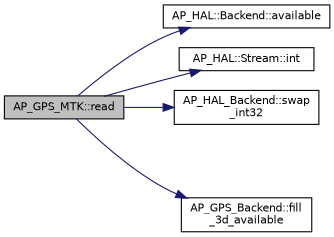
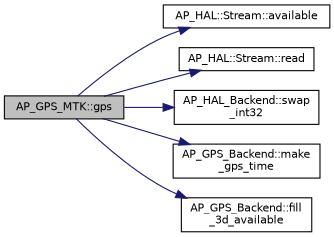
node "AP_HAL::Backend::available": label "AP_HAL::Backend::available" -> "AP_HAL::Stream::available"
node "AP_HAL::Stream::int": label "AP_HAL::Stream::int" -> "AP_HAL::Stream::read"
node "AP_GPS_MTK::read": label "AP_GPS_MTK::read" -> "AP_GPS_MTK::gps"
node "AP_GPS_Backend::make _gps_time": added
